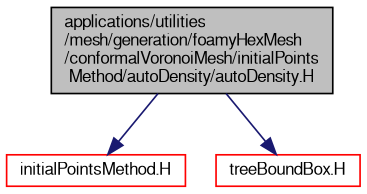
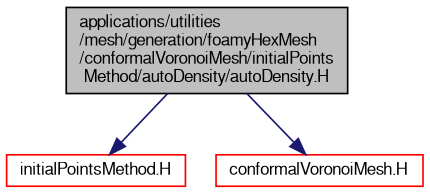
node "treeBoundBox.H": label "treeBoundBox.H" -> "conformalVoronoiMesh.H"
